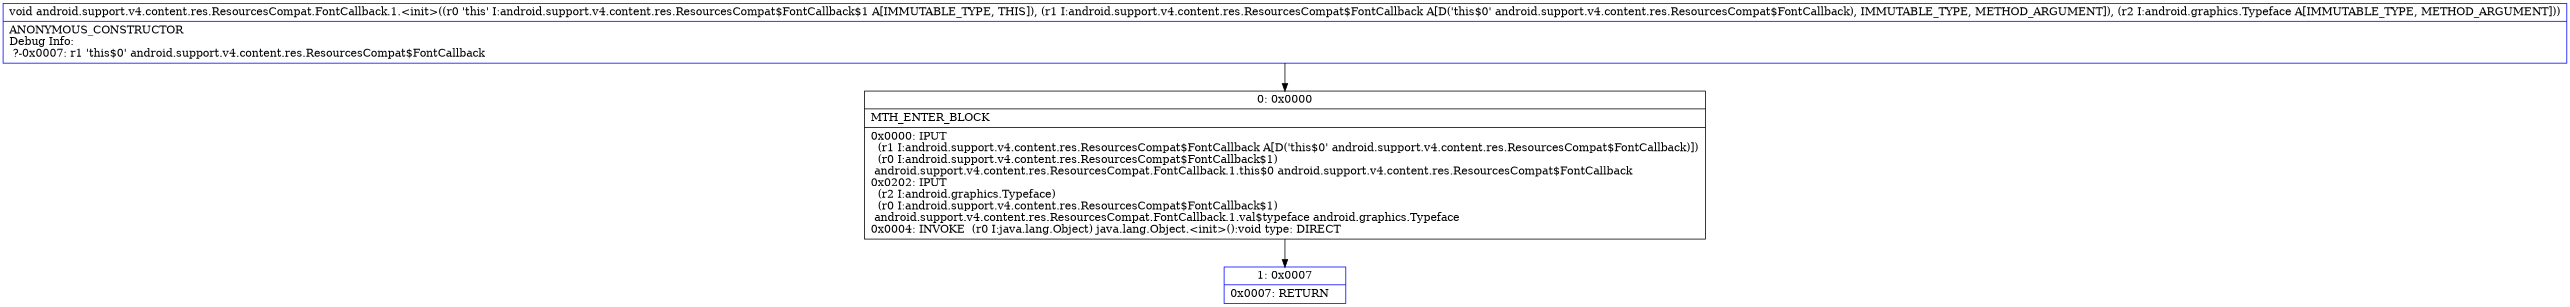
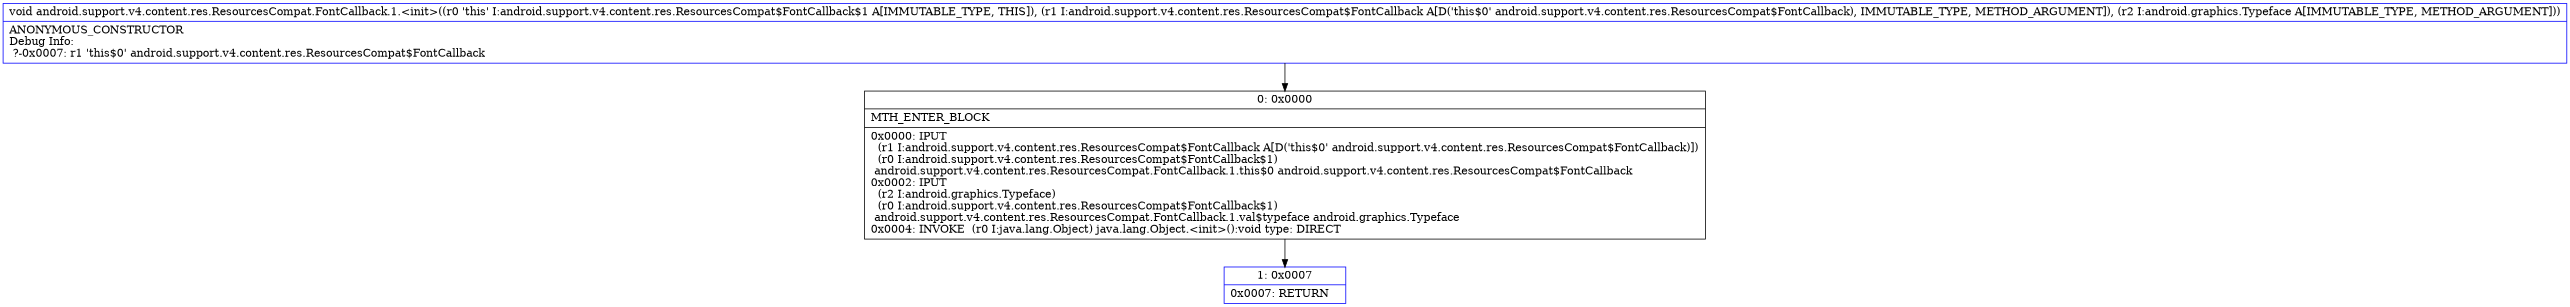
node "0: 0x0000": text "0x0202: IPUT" -> "0x0002: IPUT"
